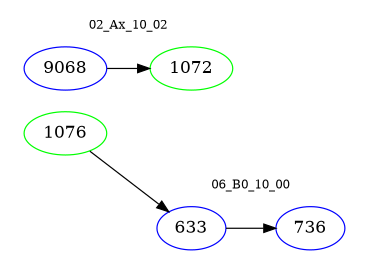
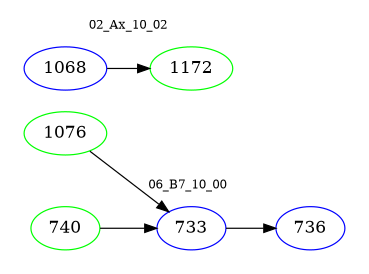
node "9068": label "9068" -> "1068"
node "1072": label "1072" -> "1172"
cluster "06_B0_10_00": label "06_B0_10_00" -> "06_B7_10_00"
node "740": added
node "633": label "633" -> "733"
